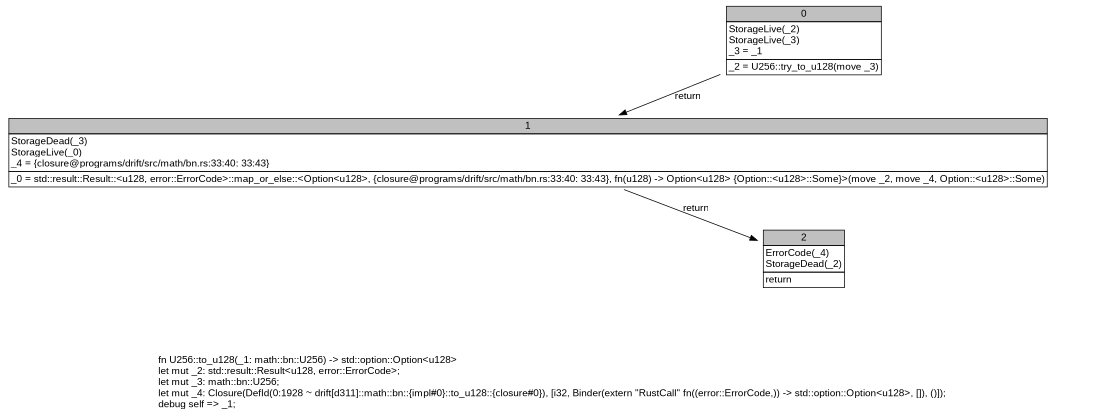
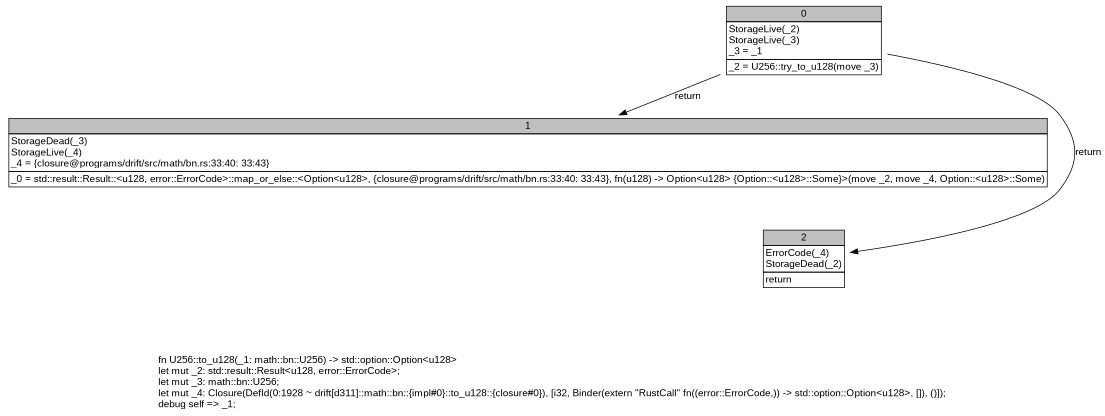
node "1": text "StorageLive(_0)" -> "StorageLive(_4)"
edge "1" -> "2": now "0" -> "2"
